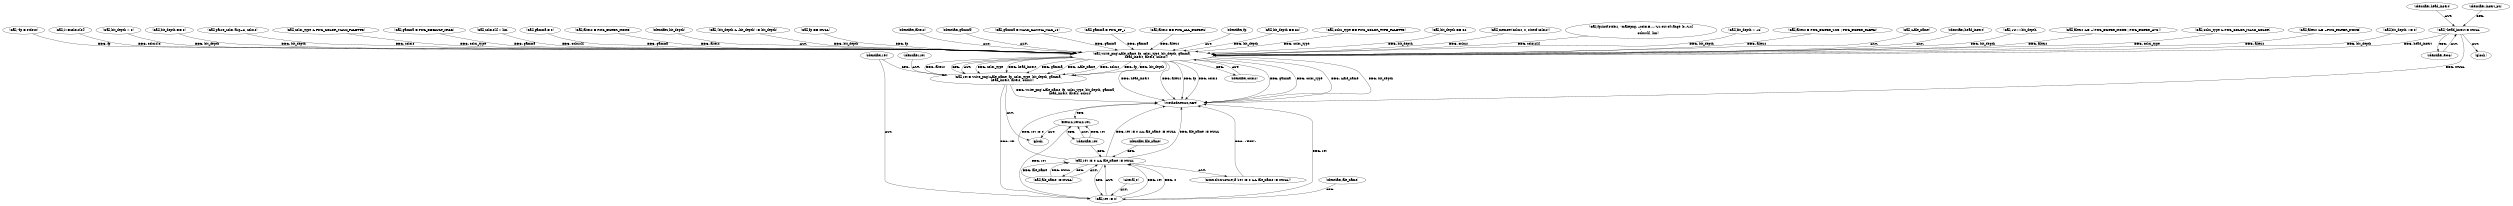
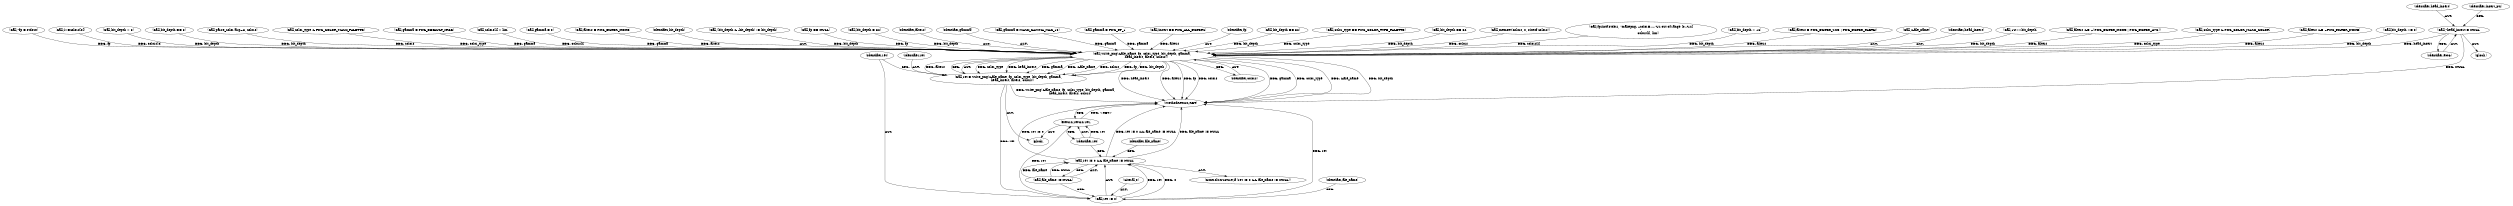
node "(Call,bit_depth = 32)": added
node "(Call,filters == PNG_ALL_FILTERS)": label "(Call,filters == PNG_ALL_FILTERS)" -> "(Call,insert == PNG_ALL_FILTERS)"
edge "(ControlStructure,if (ret != 0 && file_name != NULL))" -> "(MethodReturn,RET)": now "(Return,return ret;)" -> "(MethodReturn,RET)"
edge "(Call,ret != 0 && file_name != NULL)" -> "(Call,ret != 0)": now "(Call,file_name != NULL)" -> "(Call,ret != 0)"
